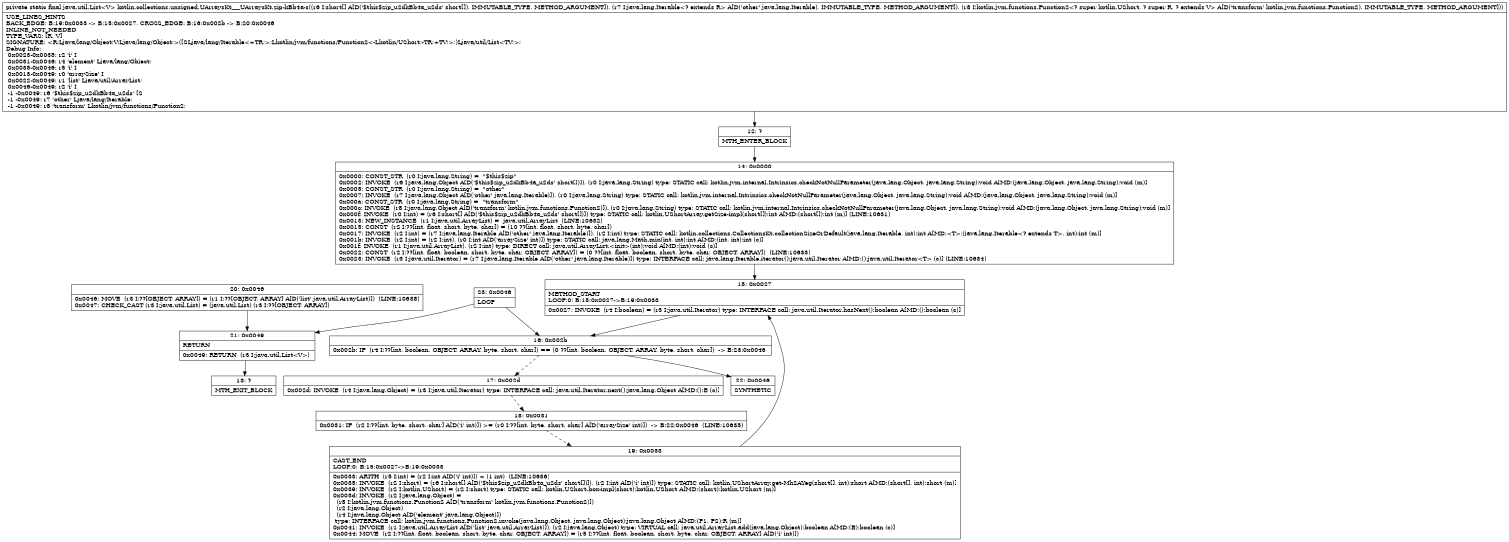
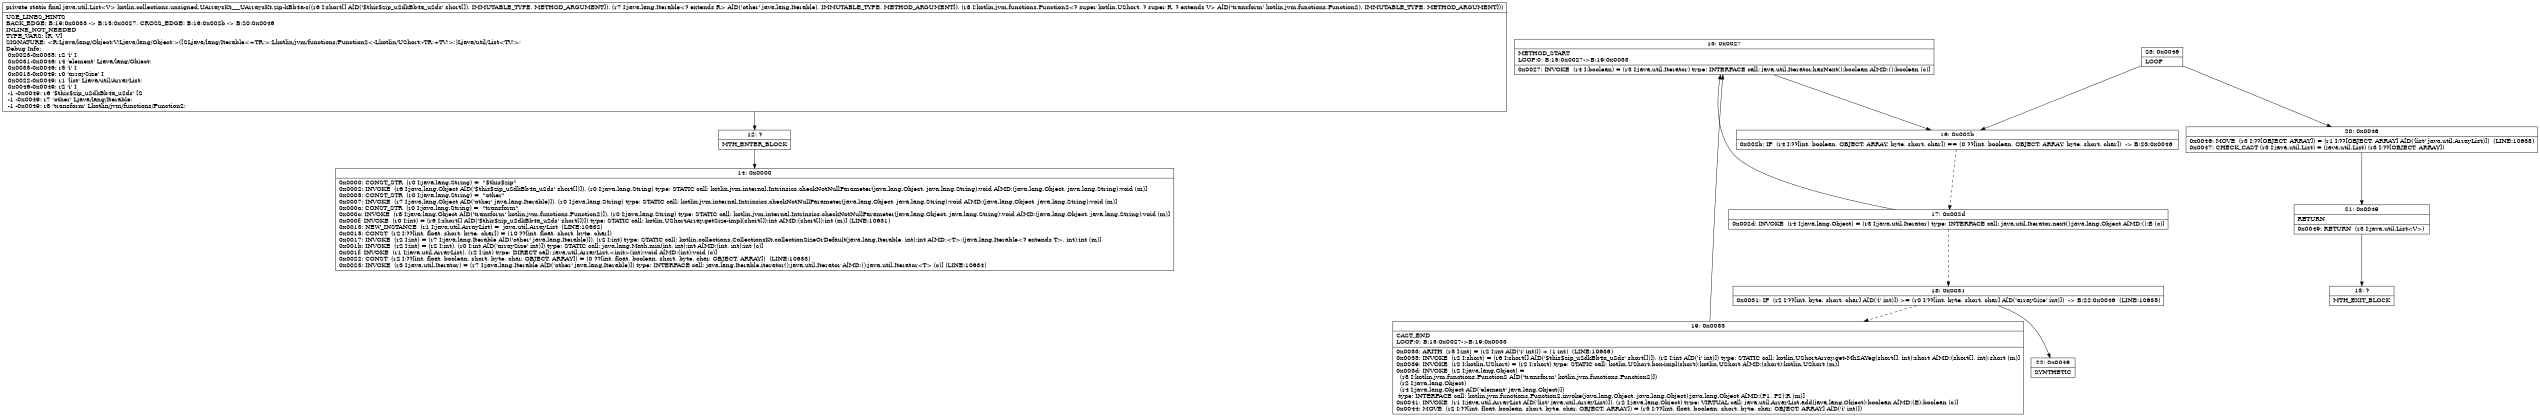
edge "14: 0x0000" -> "15: 0x0027": now "17: 0x002d" -> "15: 0x0027"
edge "23: 0x0046" -> "21: 0x0049": now "23: 0x0046" -> "20: 0x0046"
edge "16: 0x002b" -> "22: 0x0046": now "18: 0x0031" -> "22: 0x0046"
